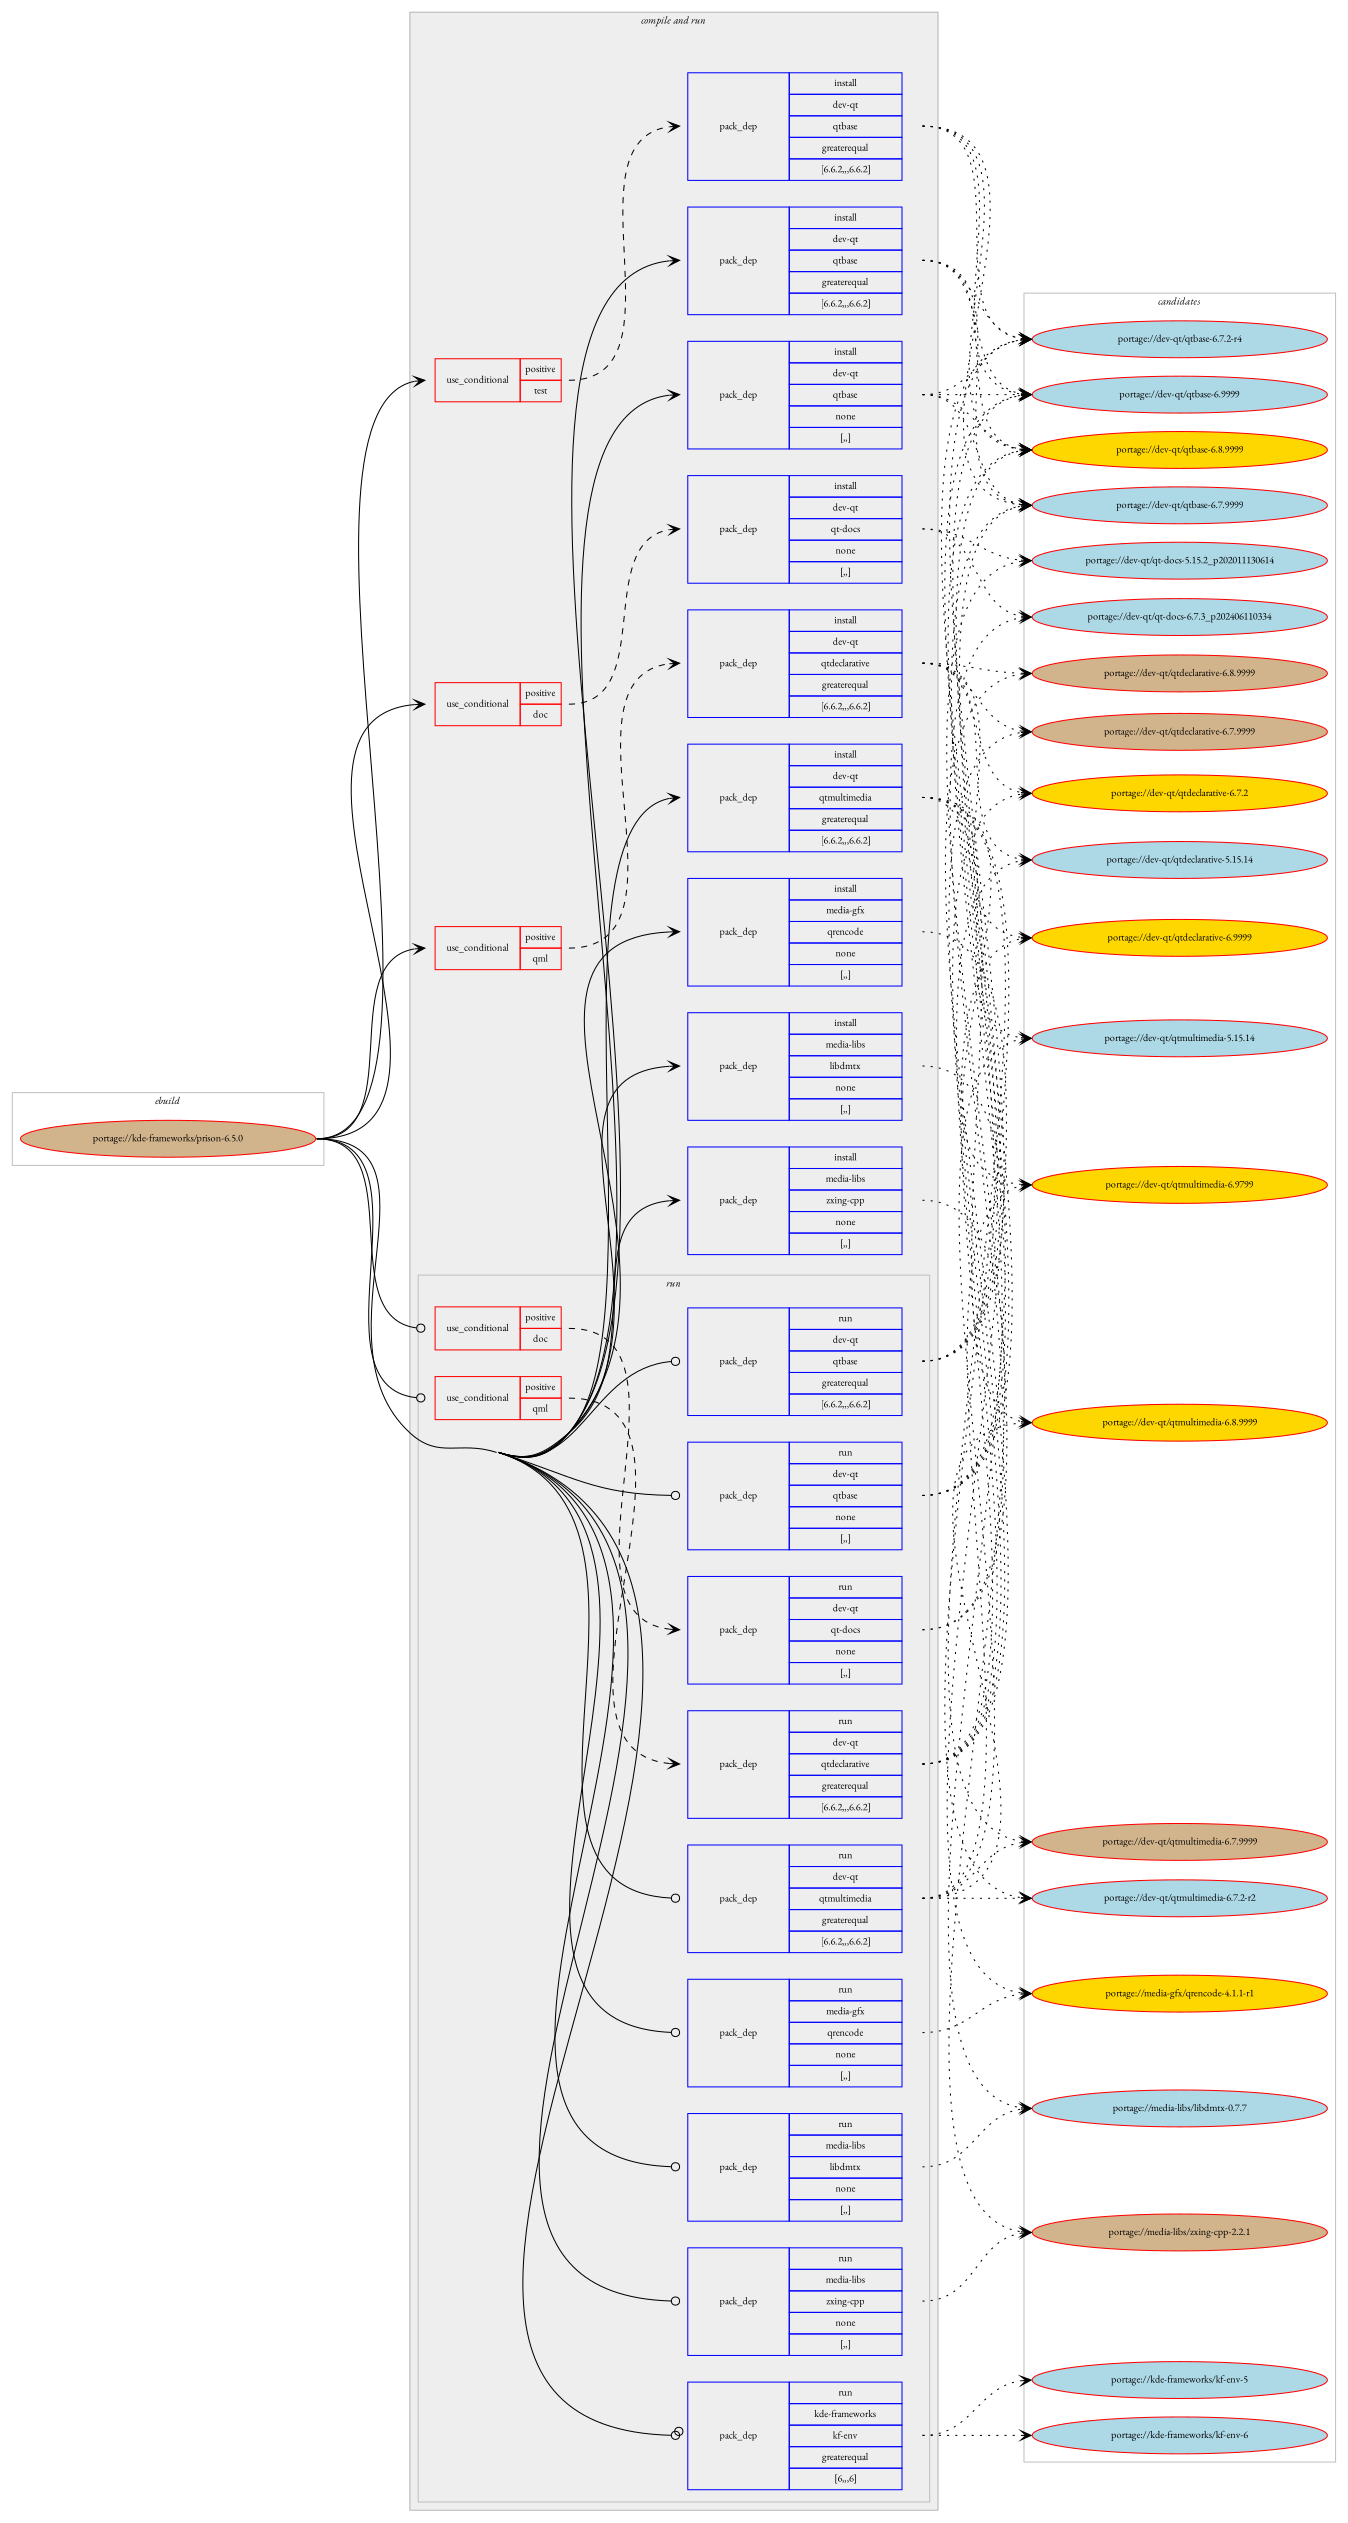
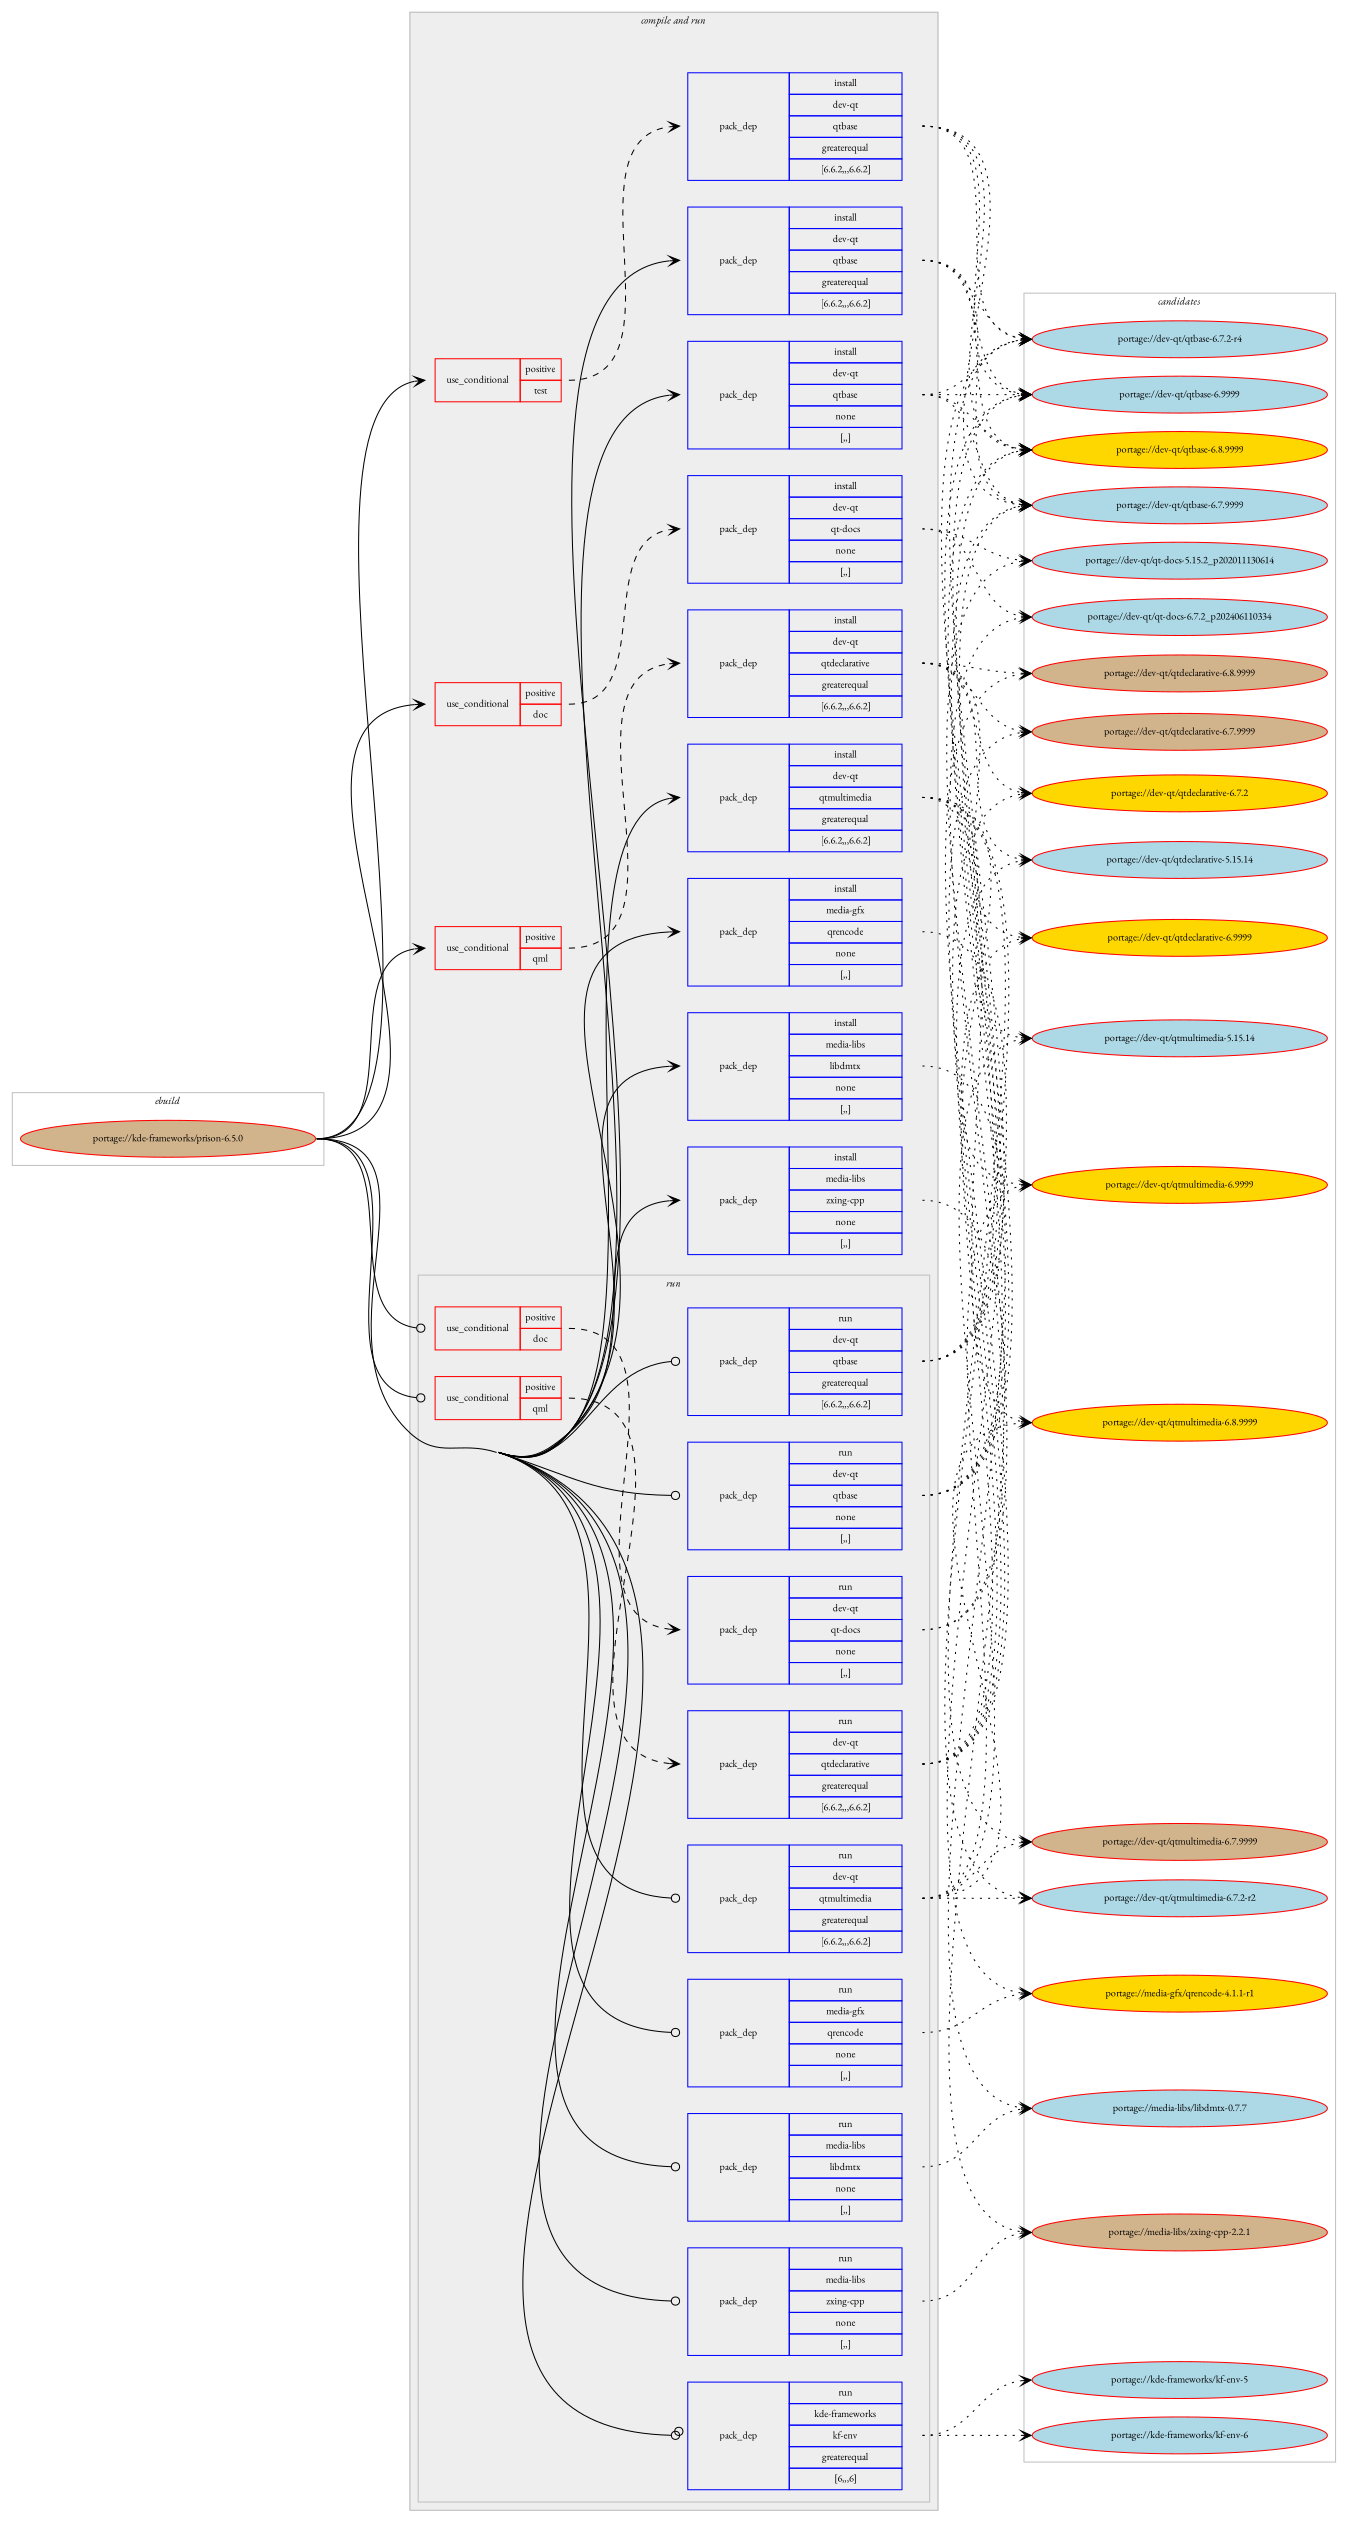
node "portage://dev-qt/qt-docs-6.7.3_p202406110334": label "portage://dev-qt/qt-docs-6.7.3_p202406110334" -> "portage://dev-qt/qt-docs-6.7.2_p202406110334"
node "portage://dev-qt/qtmultimedia-6.9799": label "portage://dev-qt/qtmultimedia-6.9799" -> "portage://dev-qt/qtmultimedia-6.9999"
